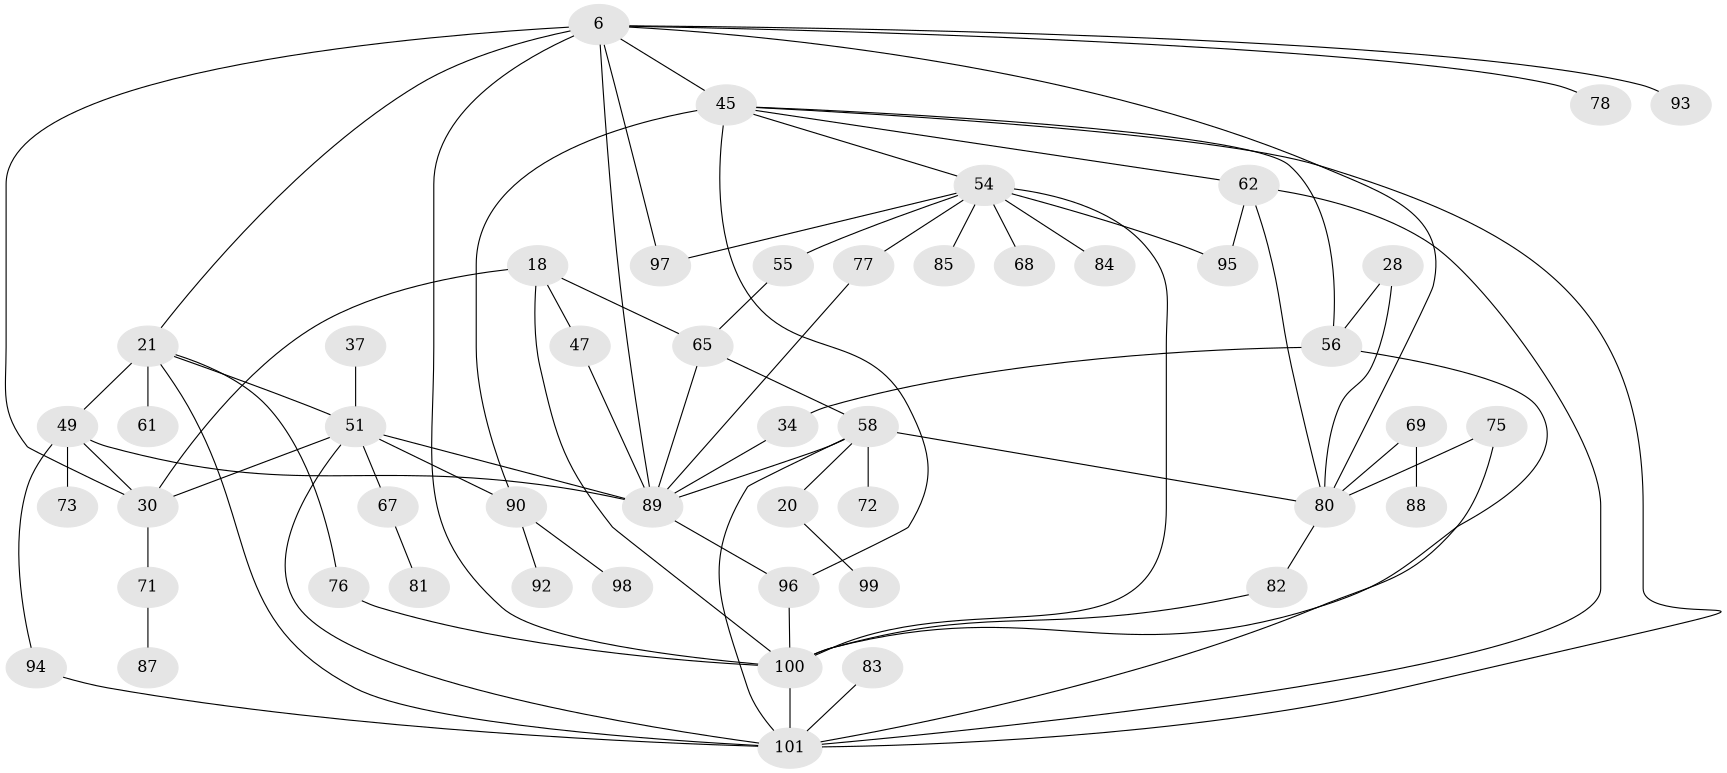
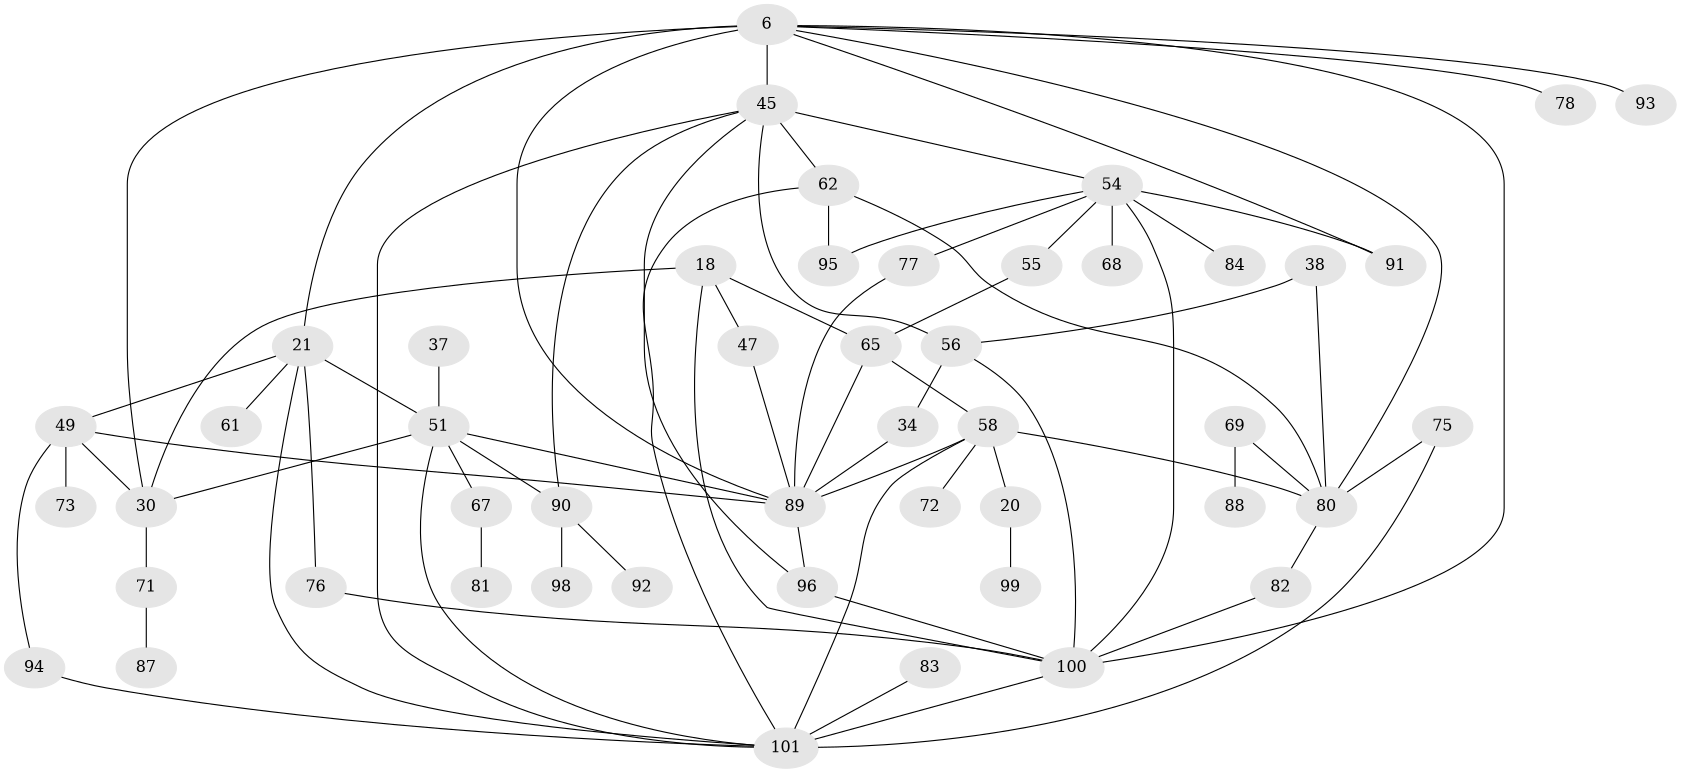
node "97": label "97" -> "91"
node "85": removed
node "28": label "28" -> "38"
